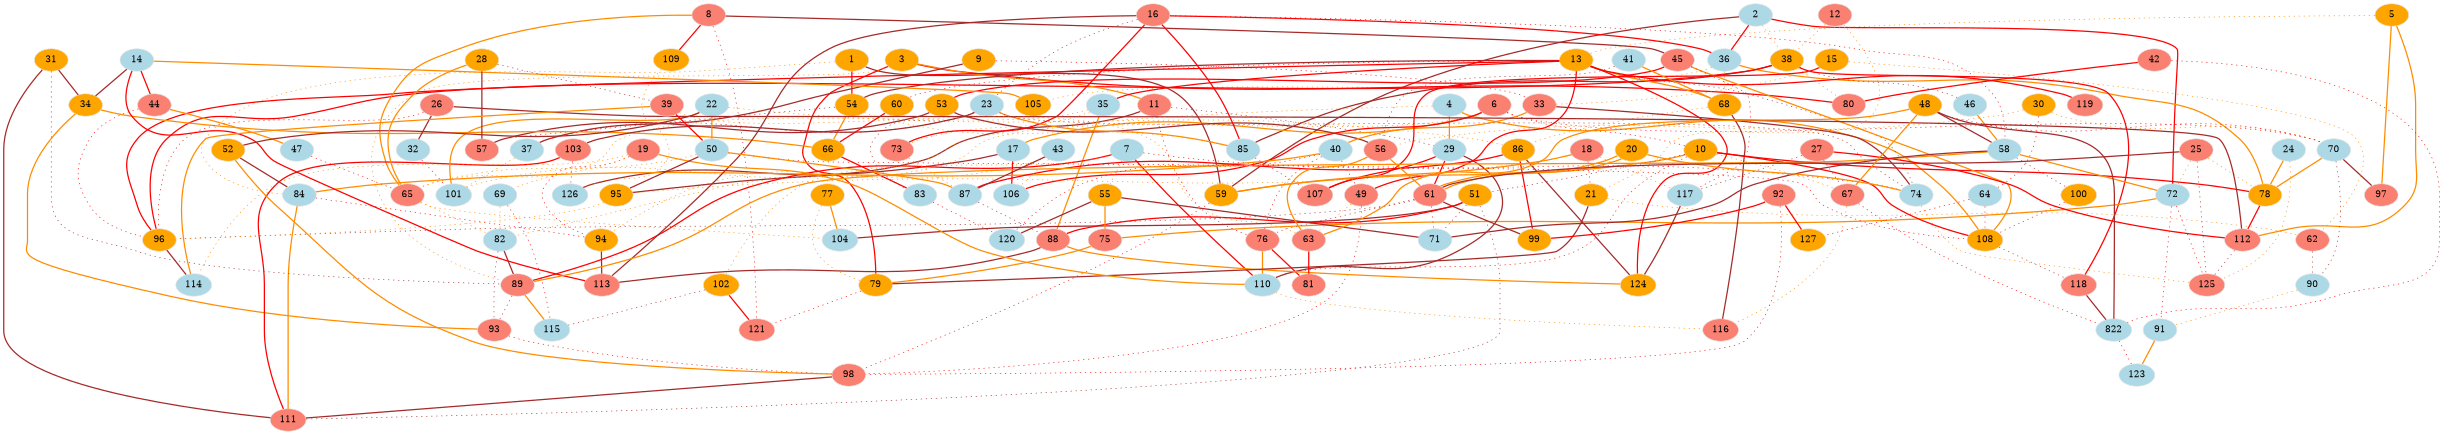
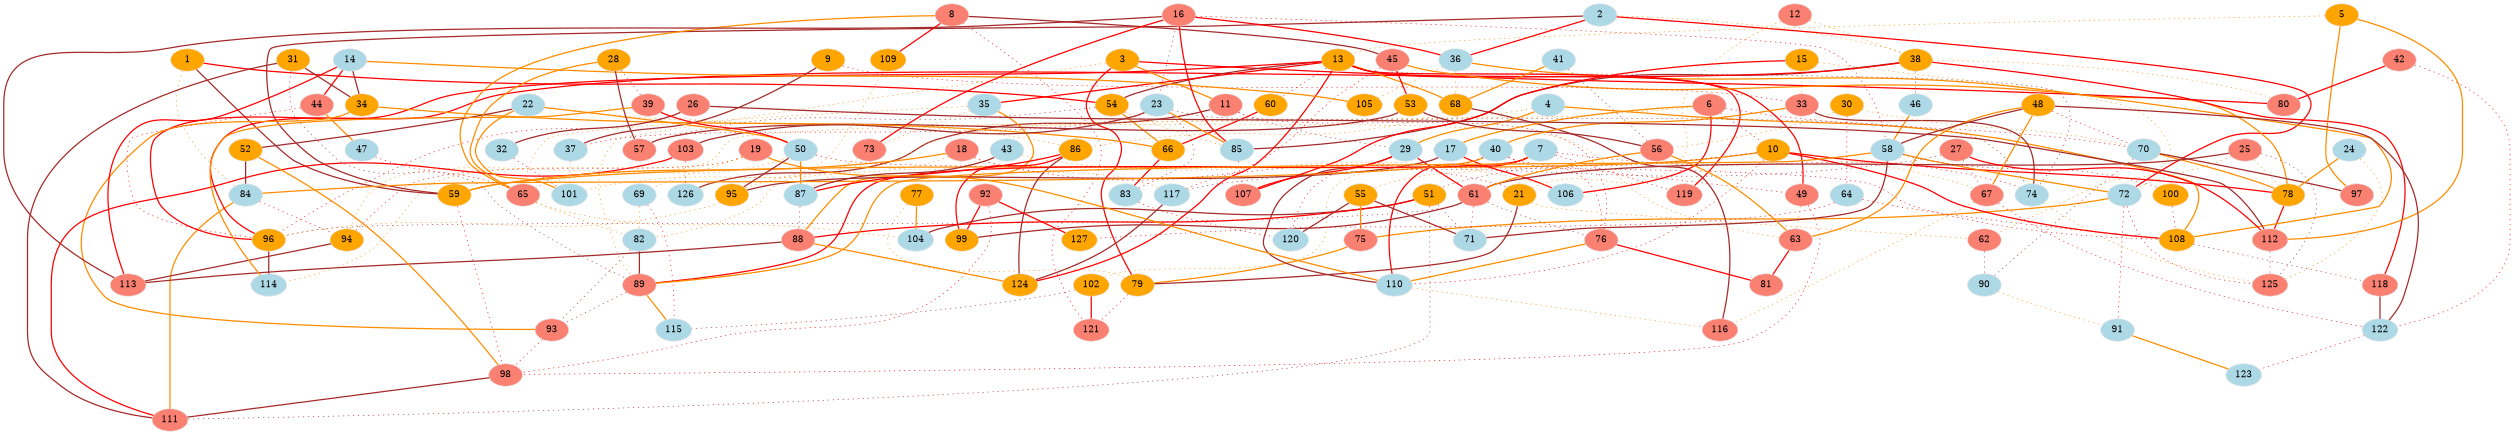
node "20": removed
edge "7" -- "119": added
node "822": label "822" -> "122"
